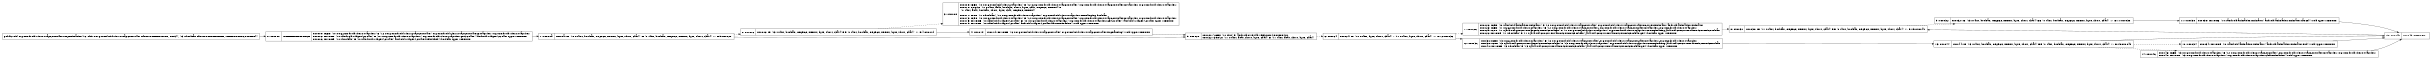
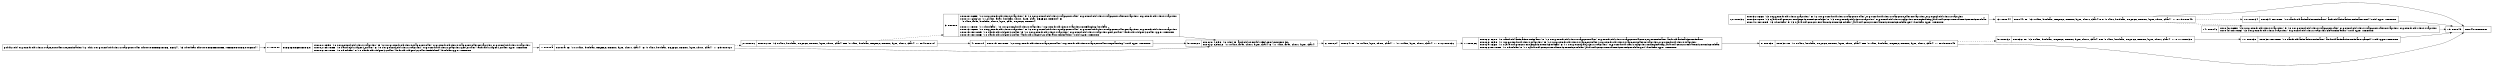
edge "15: 0x004b" -> "8: 0x0030": reversed
node "0: 0x0000": text "MTH_ENTER_BLOCK" -> "TYPE_ENTER_BLOCK"
edge "3: 0x000e" -> "5: 0x0020": added
edge "6: 0x0024" -> "12: 0x003c": removed
